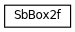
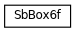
node "SbBox2f": label "SbBox2f" -> "SbBox6f"
